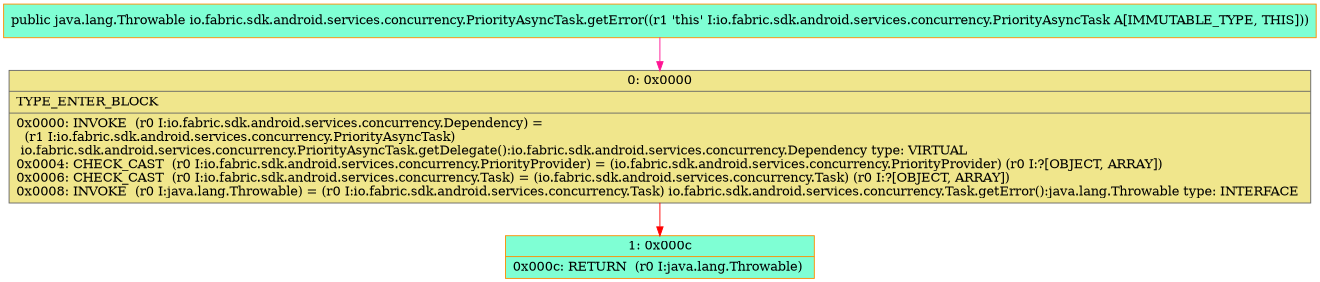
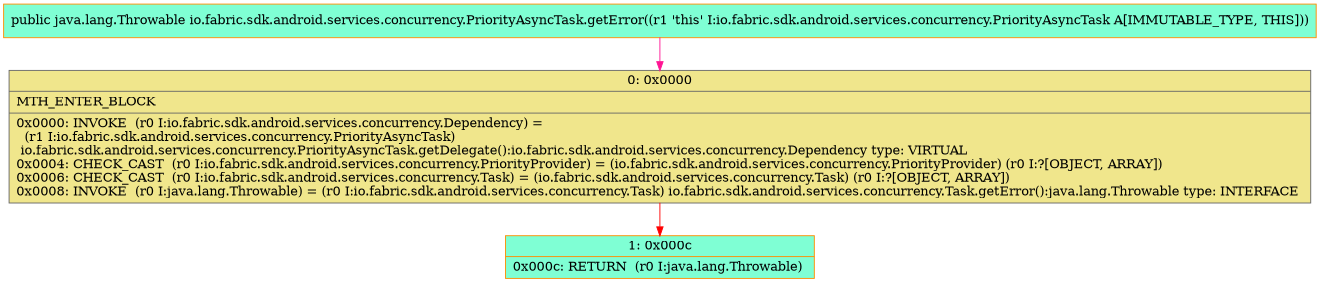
node "0: 0x0000": text "TYPE_ENTER_BLOCK" -> "MTH_ENTER_BLOCK"
